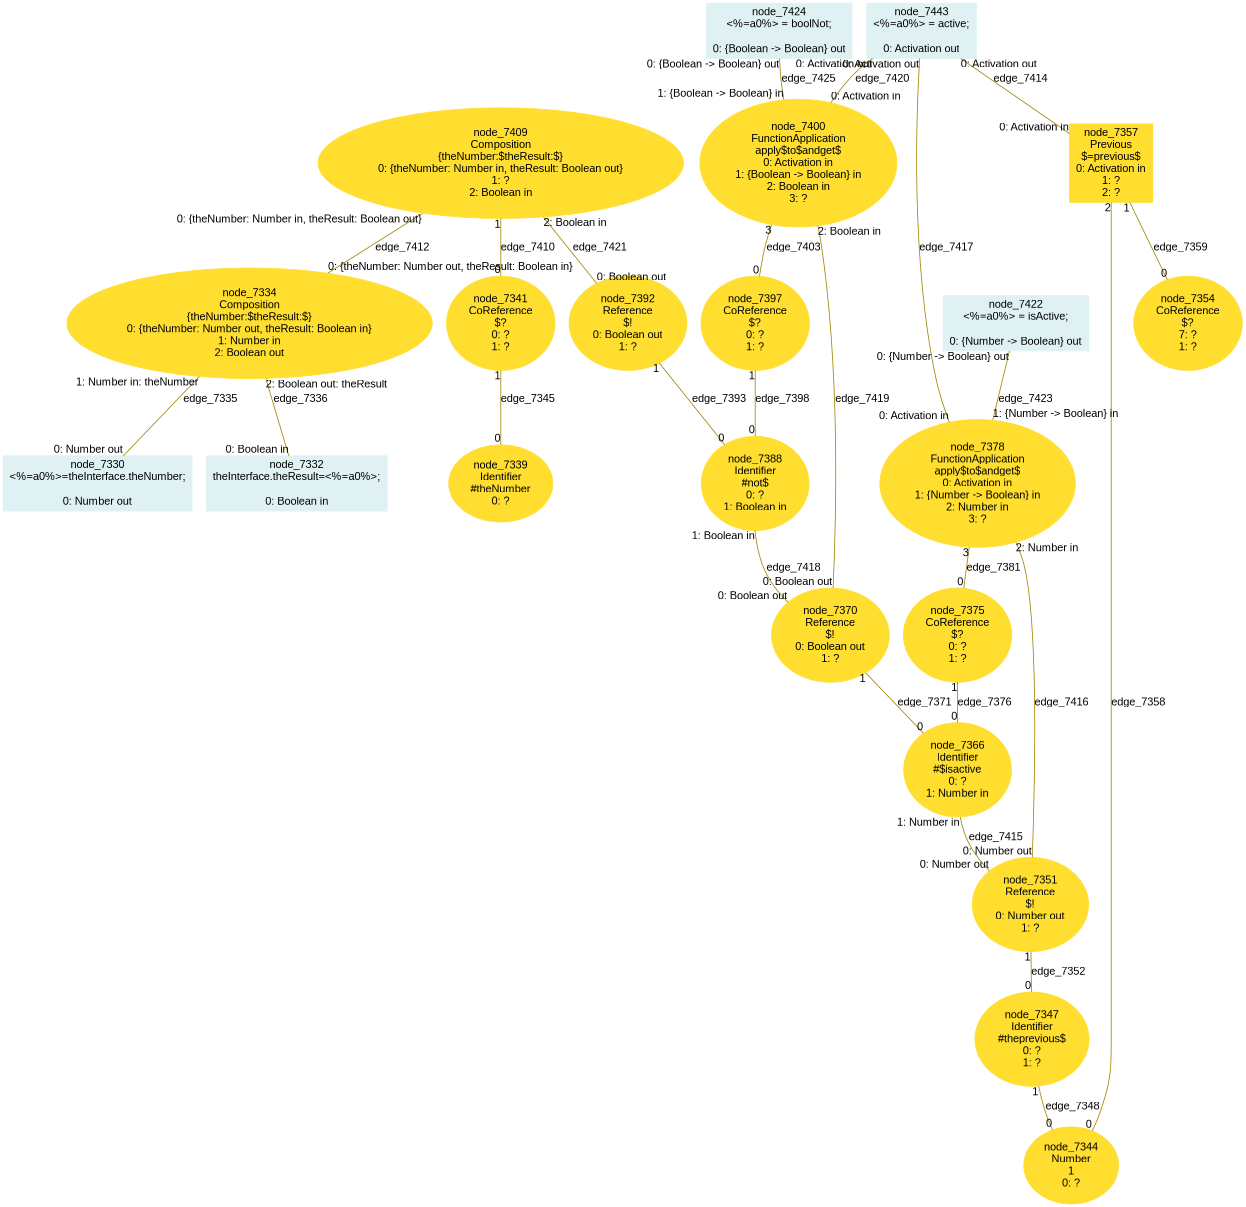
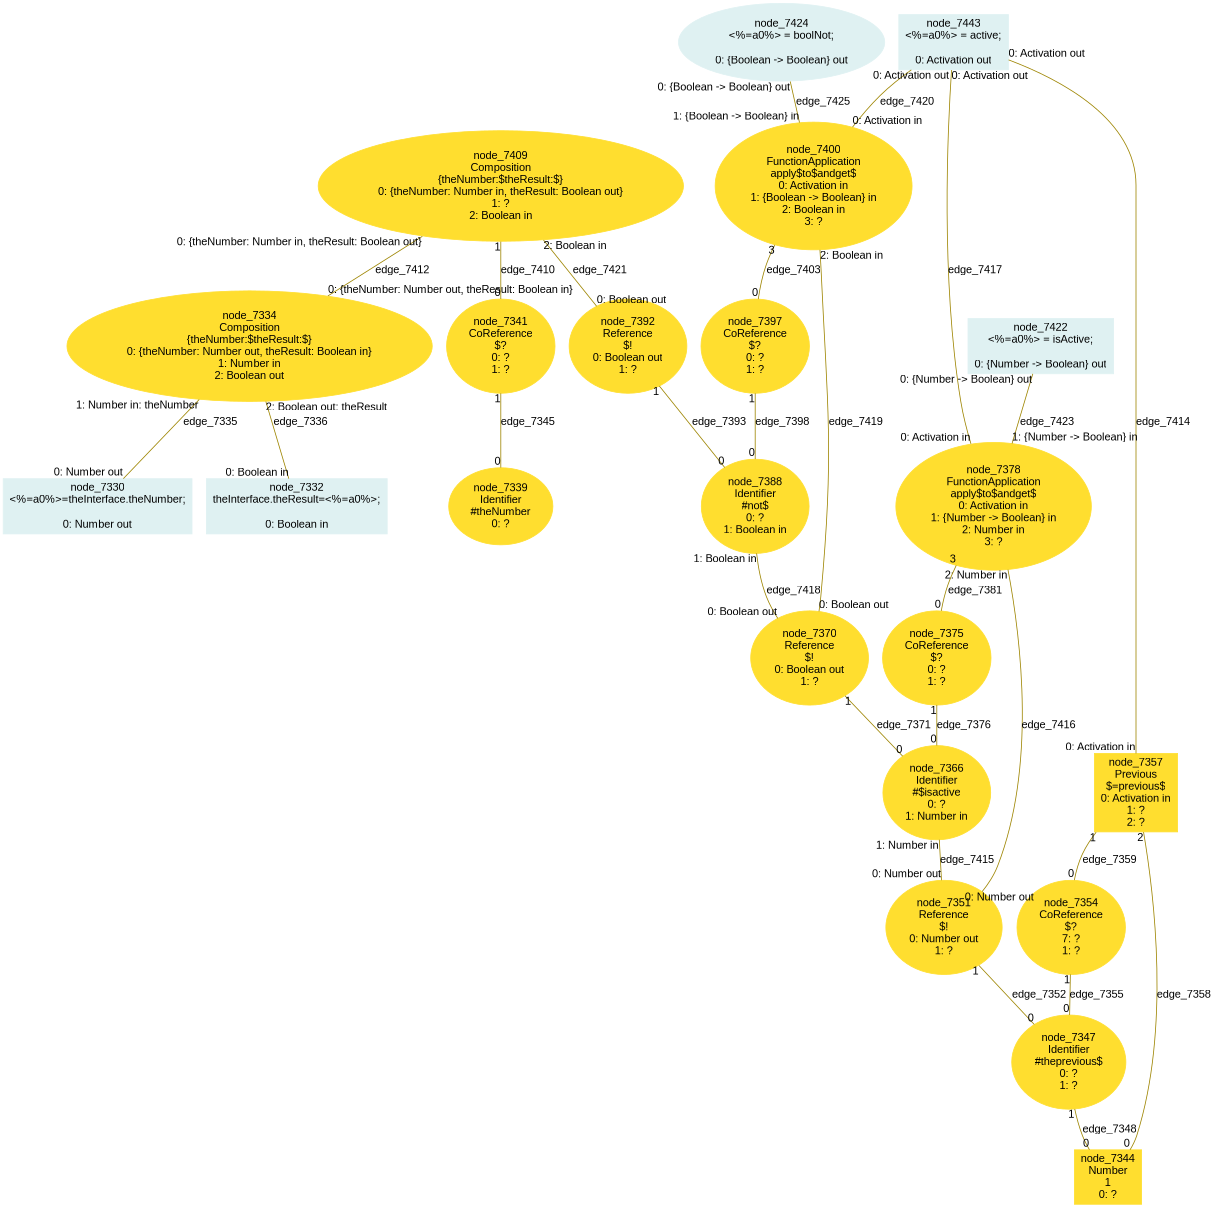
node "node_7424 <%=a0%> = boolNot; 0: {Boolean -> Boolean} out": shape box -> ellipse
edge "node_7354 CoReference $? 7: ? 1: ?" -- "node_7347 Identifier #theprevious$ 0: ? 1: ?": added, label "edge_7355"
node "node_7344 Number 1 0: ?": shape ellipse -> box
